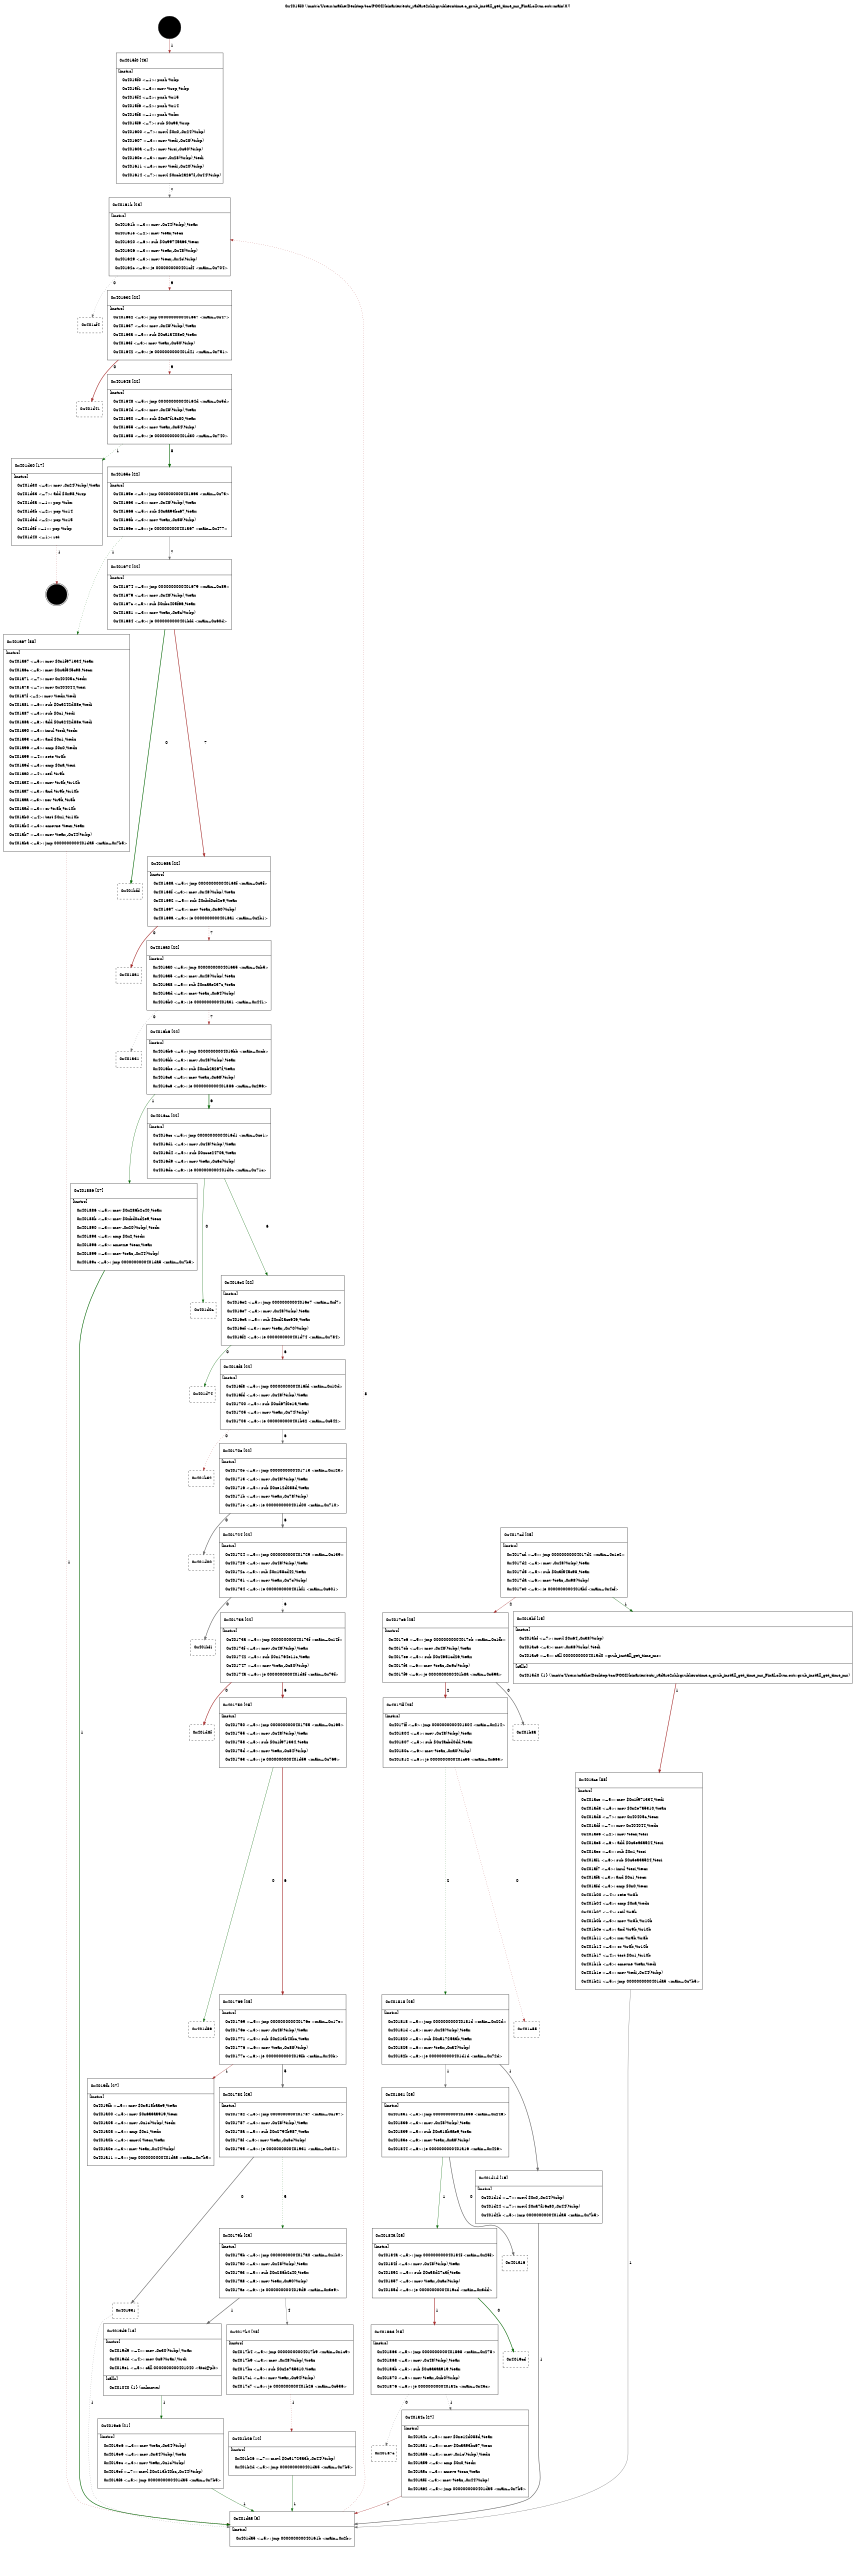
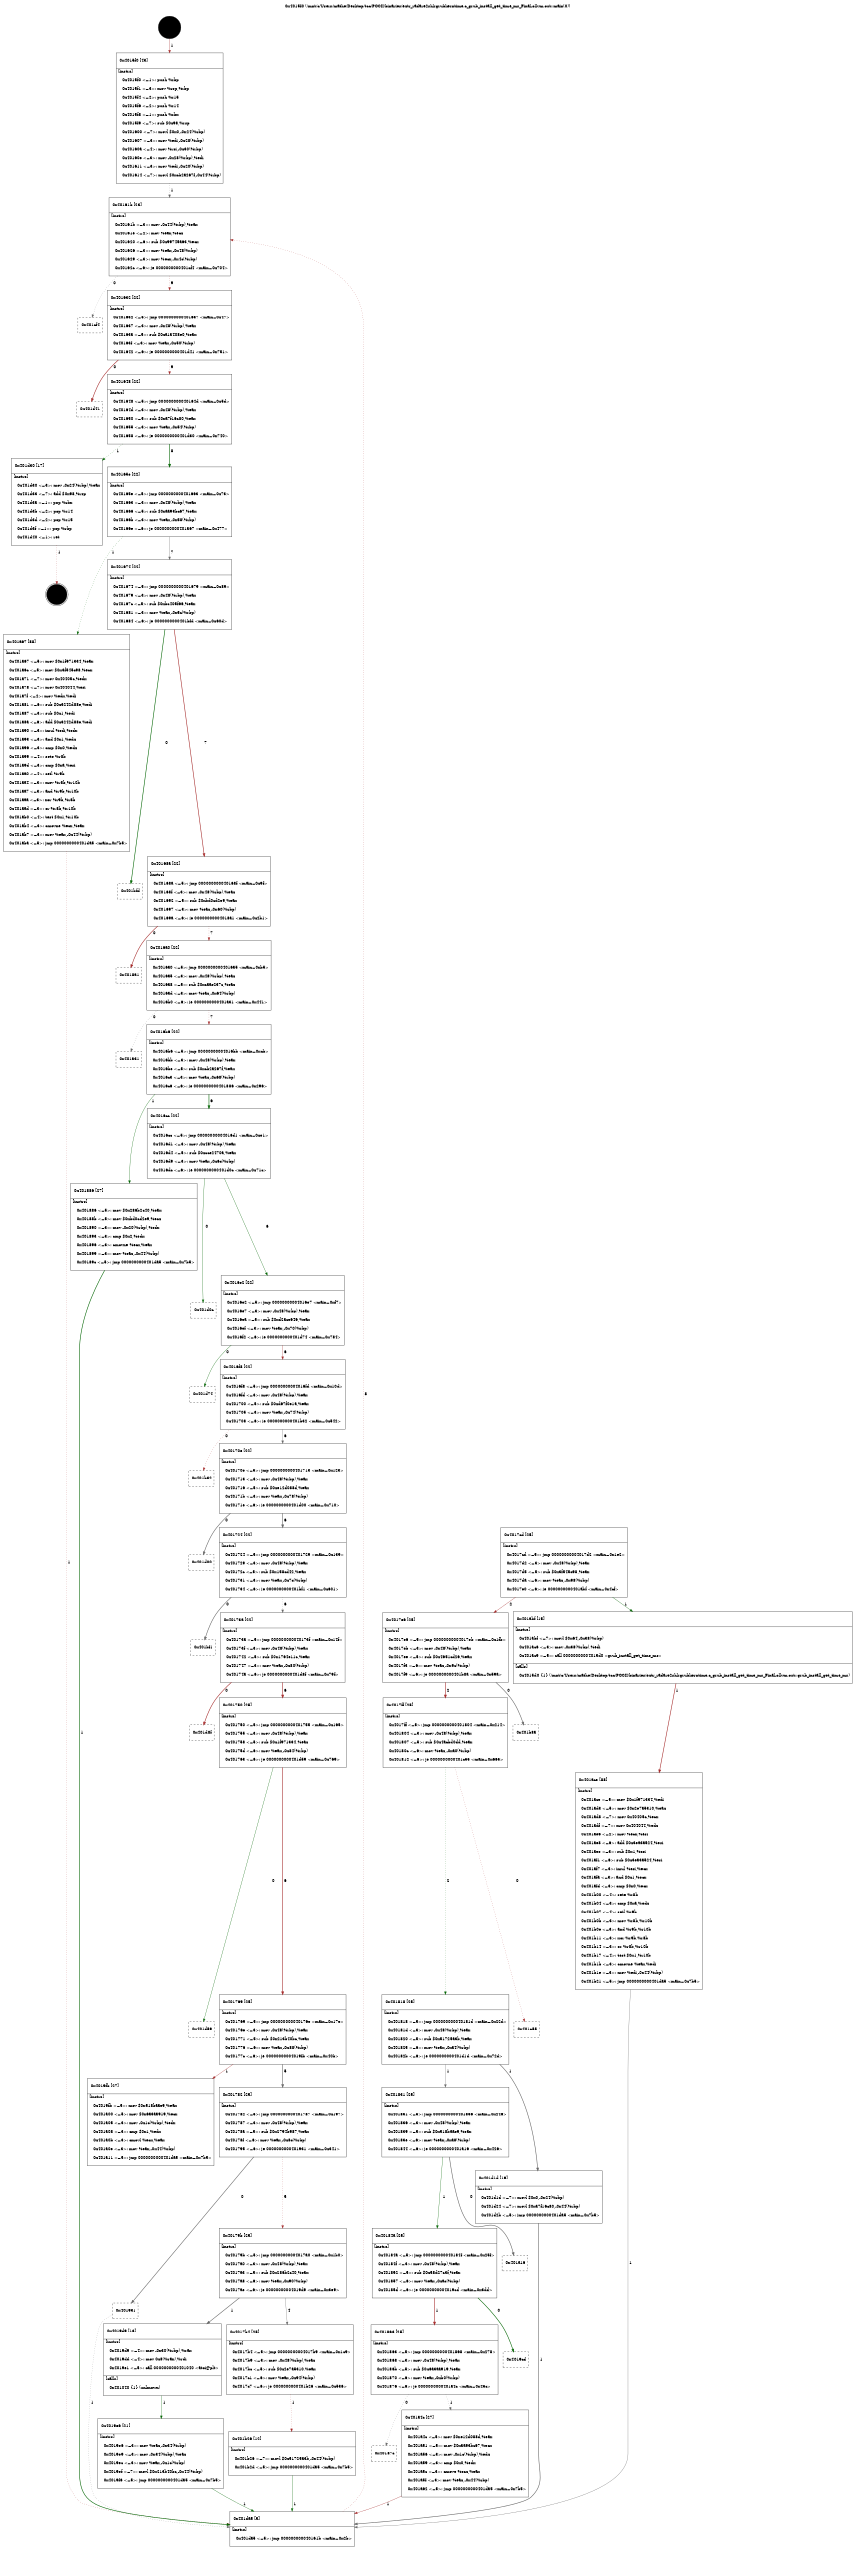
edge "0x4015f0 [43]" -> "0x40161b [23]": label " 7" -> " 1"
edge "0x401782 [25]" -> "0x40179b [25]": color darkgreen -> brown
